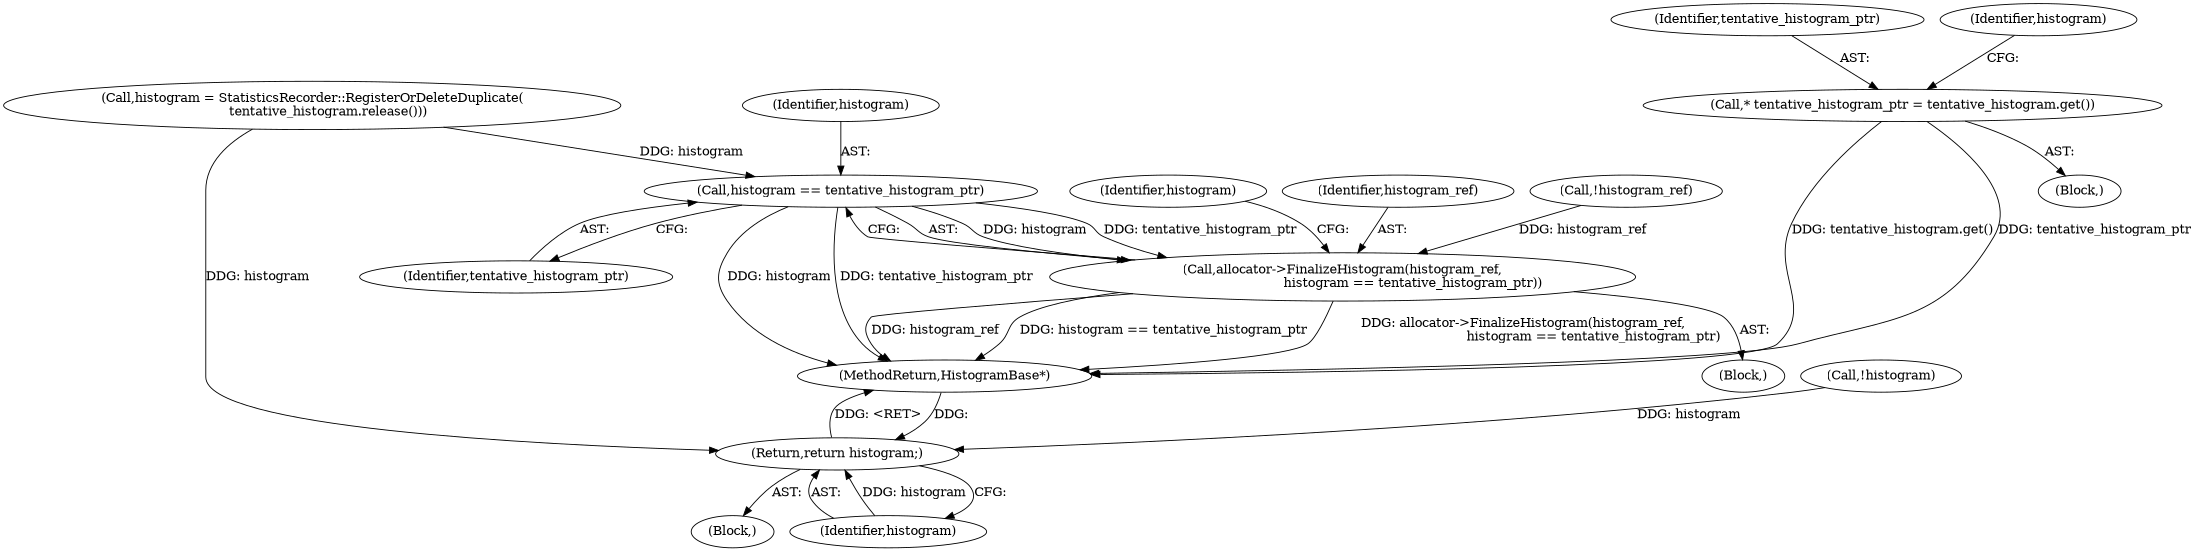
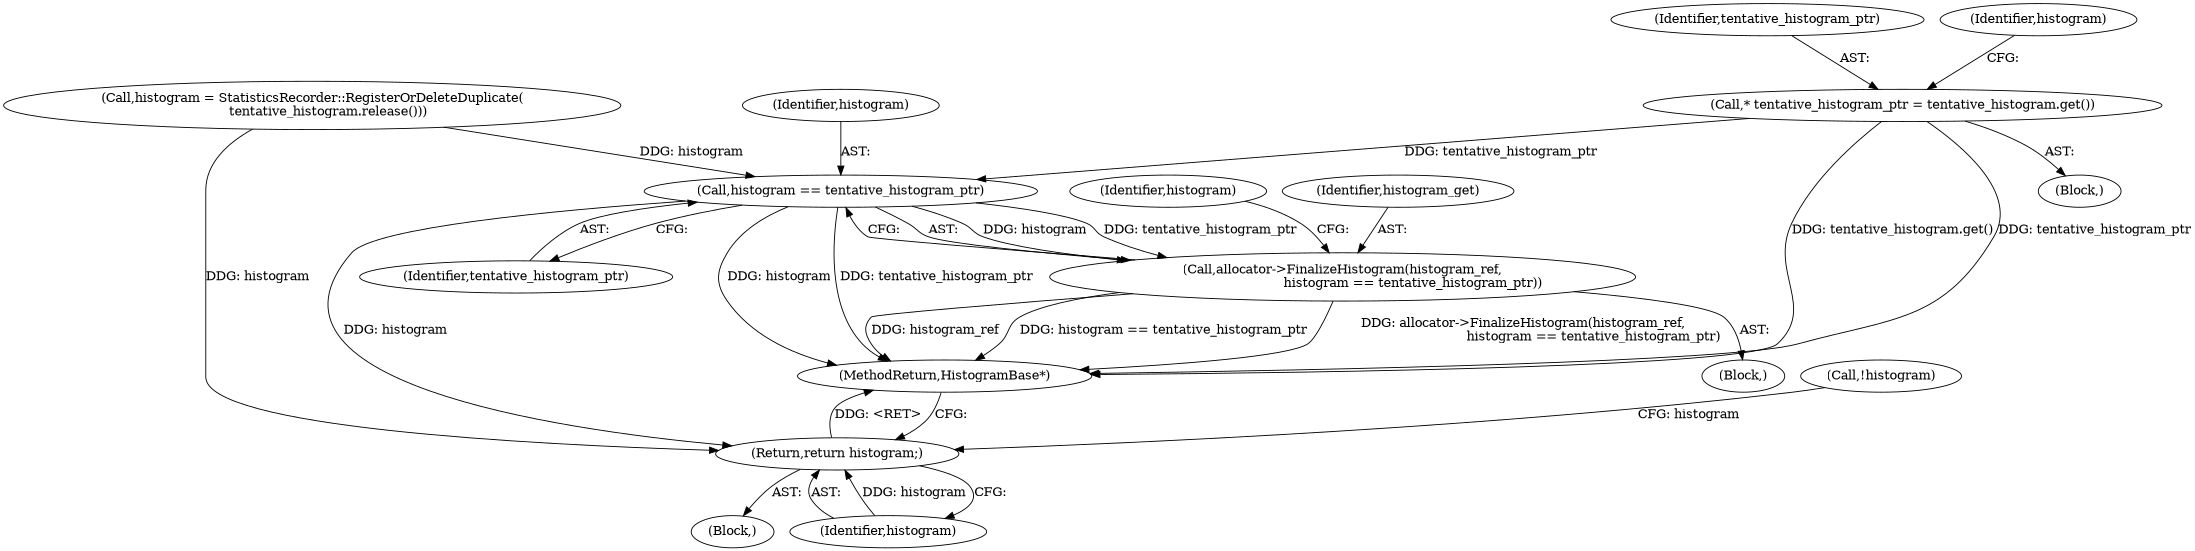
edge "(Call,* tentative_histogram_ptr = tentative_histogram.get())" -> "(Call,histogram == tentative_histogram_ptr)": added, label "DDG: tentative_histogram_ptr"
node "(Identifier,histogram_ref)": label "(Identifier,histogram_ref)" -> "(Identifier,histogram_get)"
node "(Call,!histogram_ref)": removed
edge "(Call,histogram == tentative_histogram_ptr)" -> "(Return,return histogram;)": added, label "DDG: histogram"
edge "(MethodReturn,HistogramBase*)" -> "(Return,return histogram;)": label "DDG: " -> "CFG: "
edge "(Call,!histogram)" -> "(Return,return histogram;)": label "DDG: histogram" -> "CFG: histogram"
